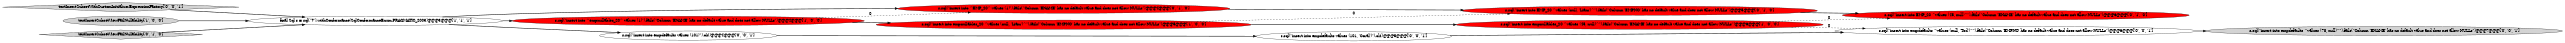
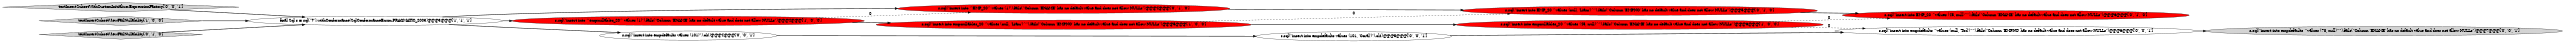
node "testInsertSubsetViewFailNullability['1', '0', '0']": shape ellipse -> diamond
